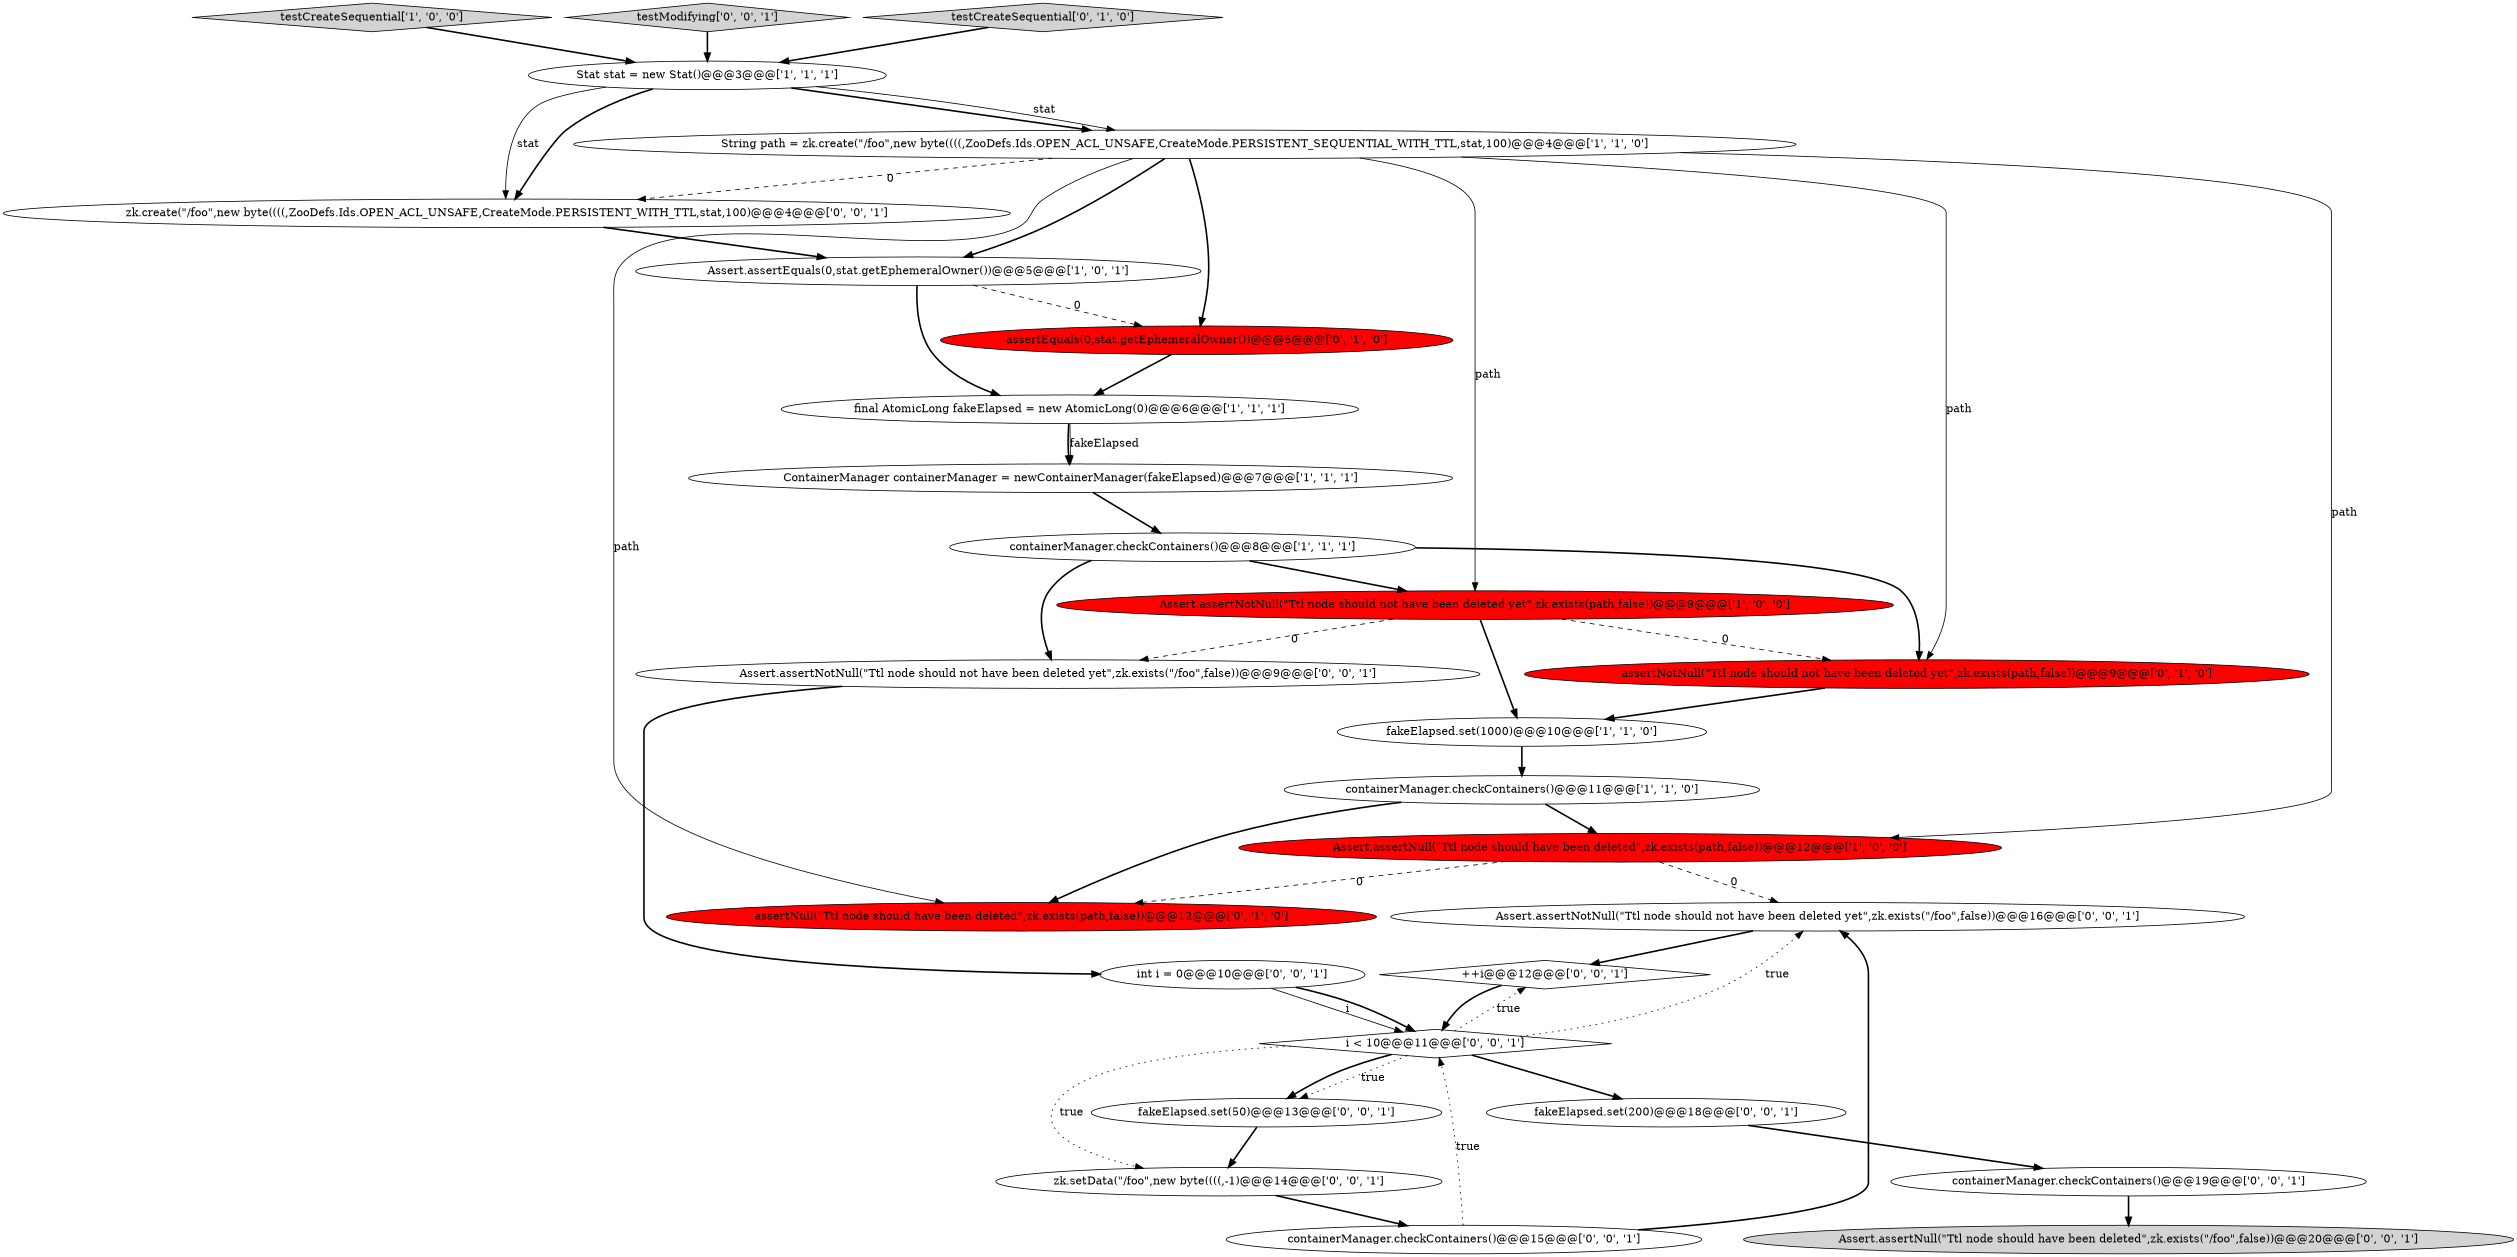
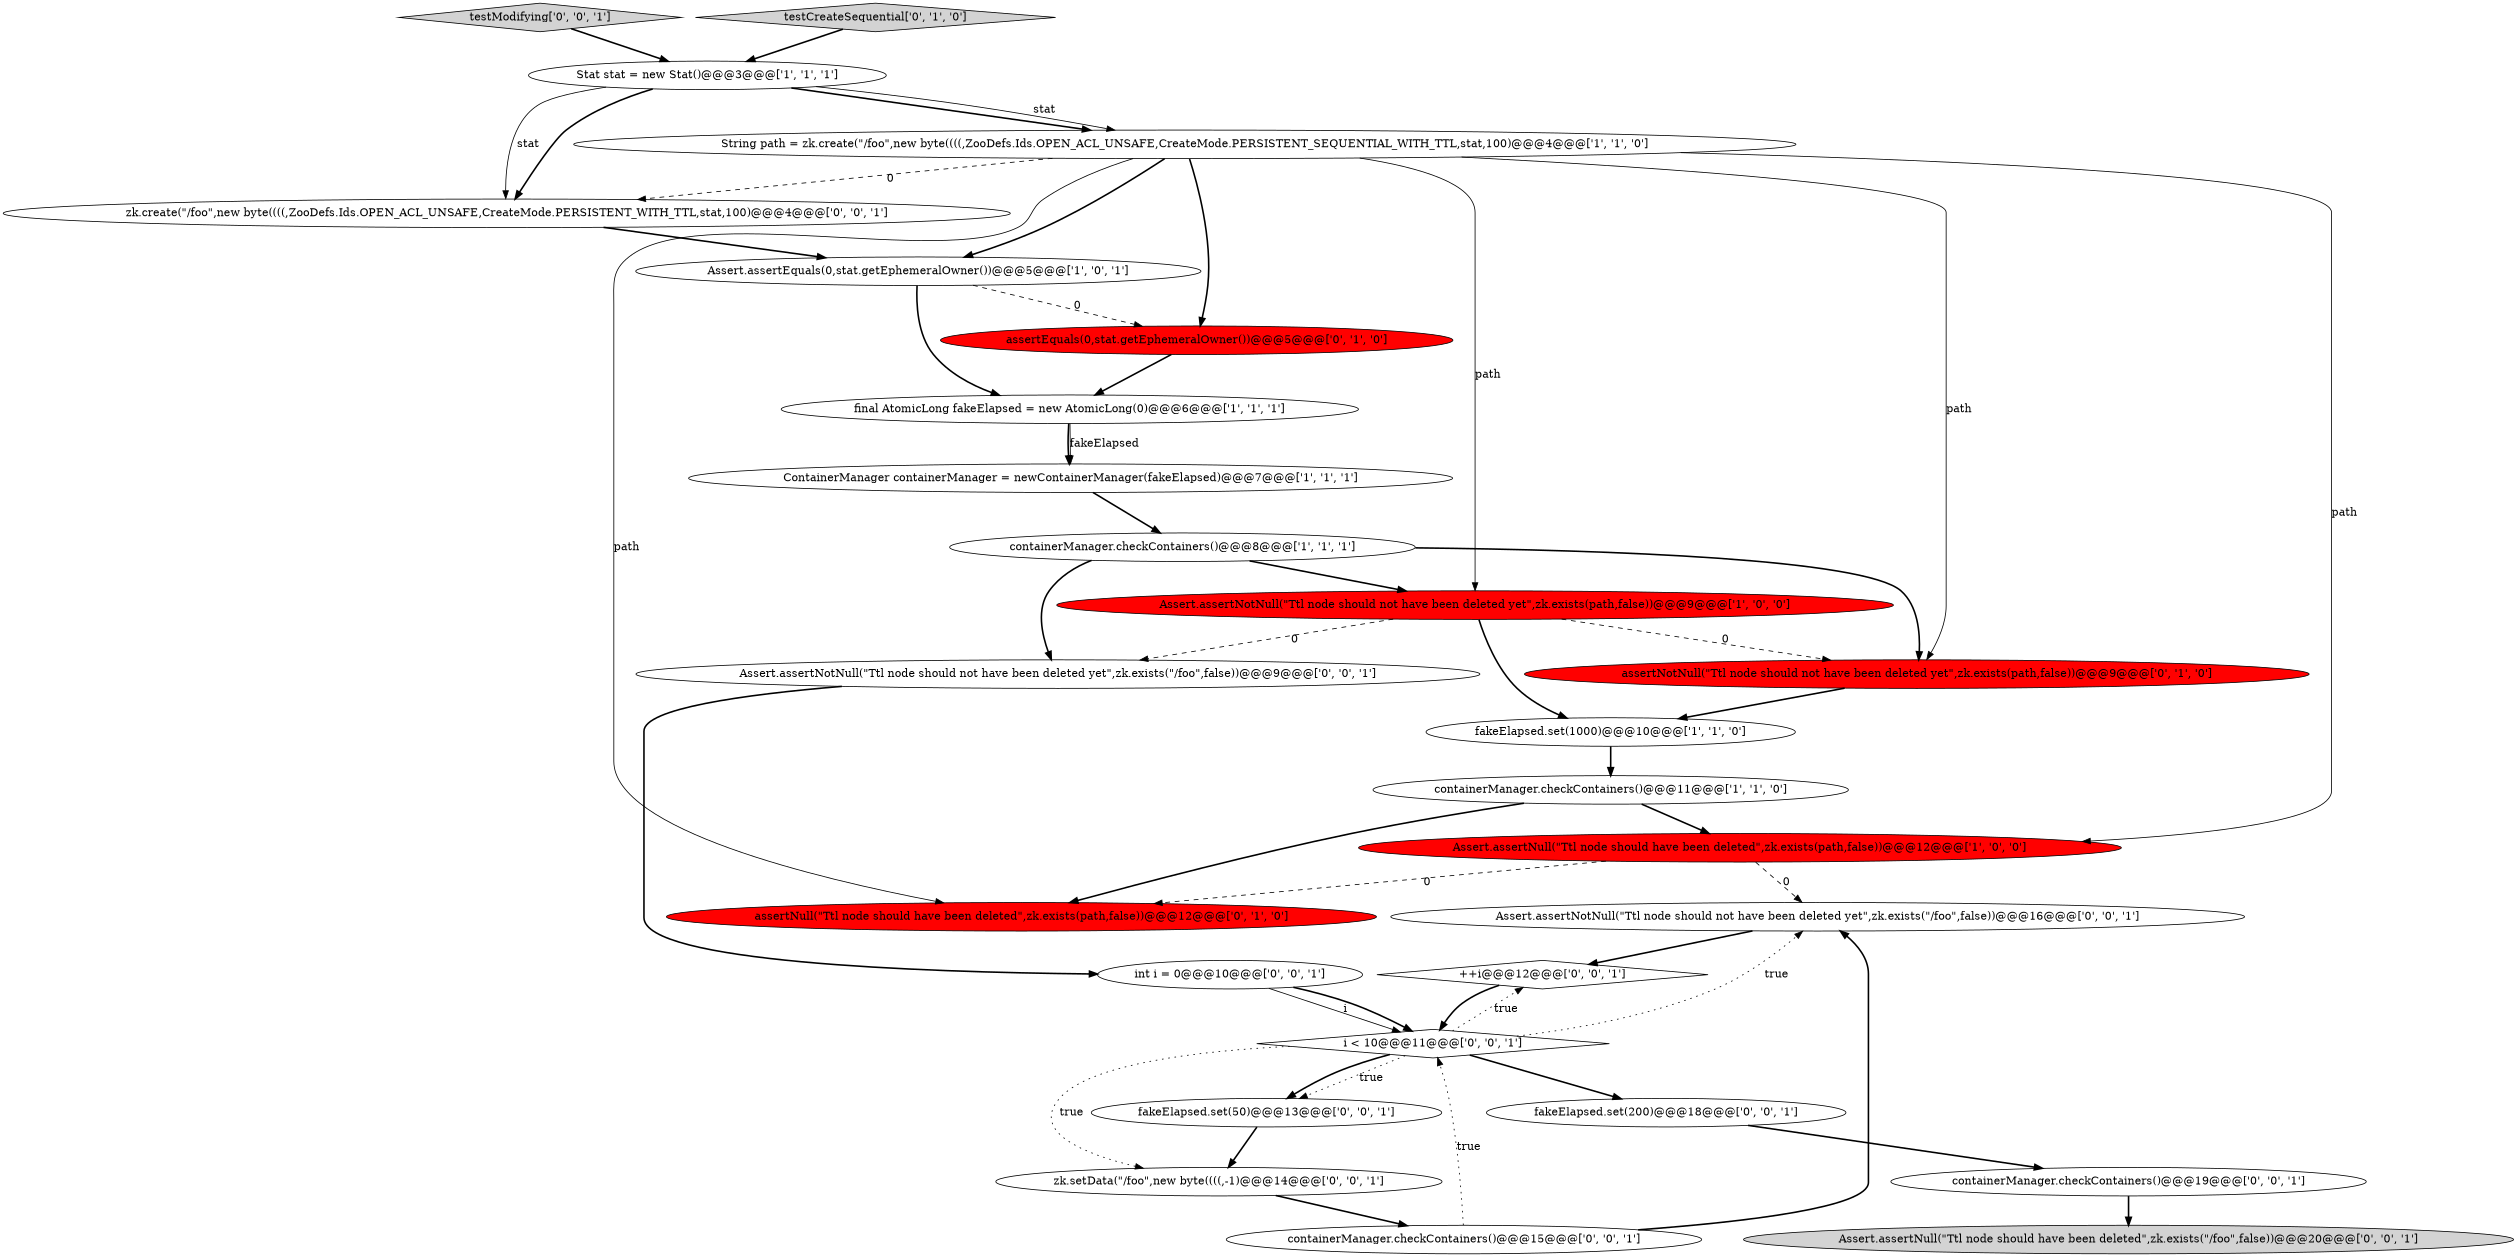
node "testCreateSequential['1', '0', '0']": removed
